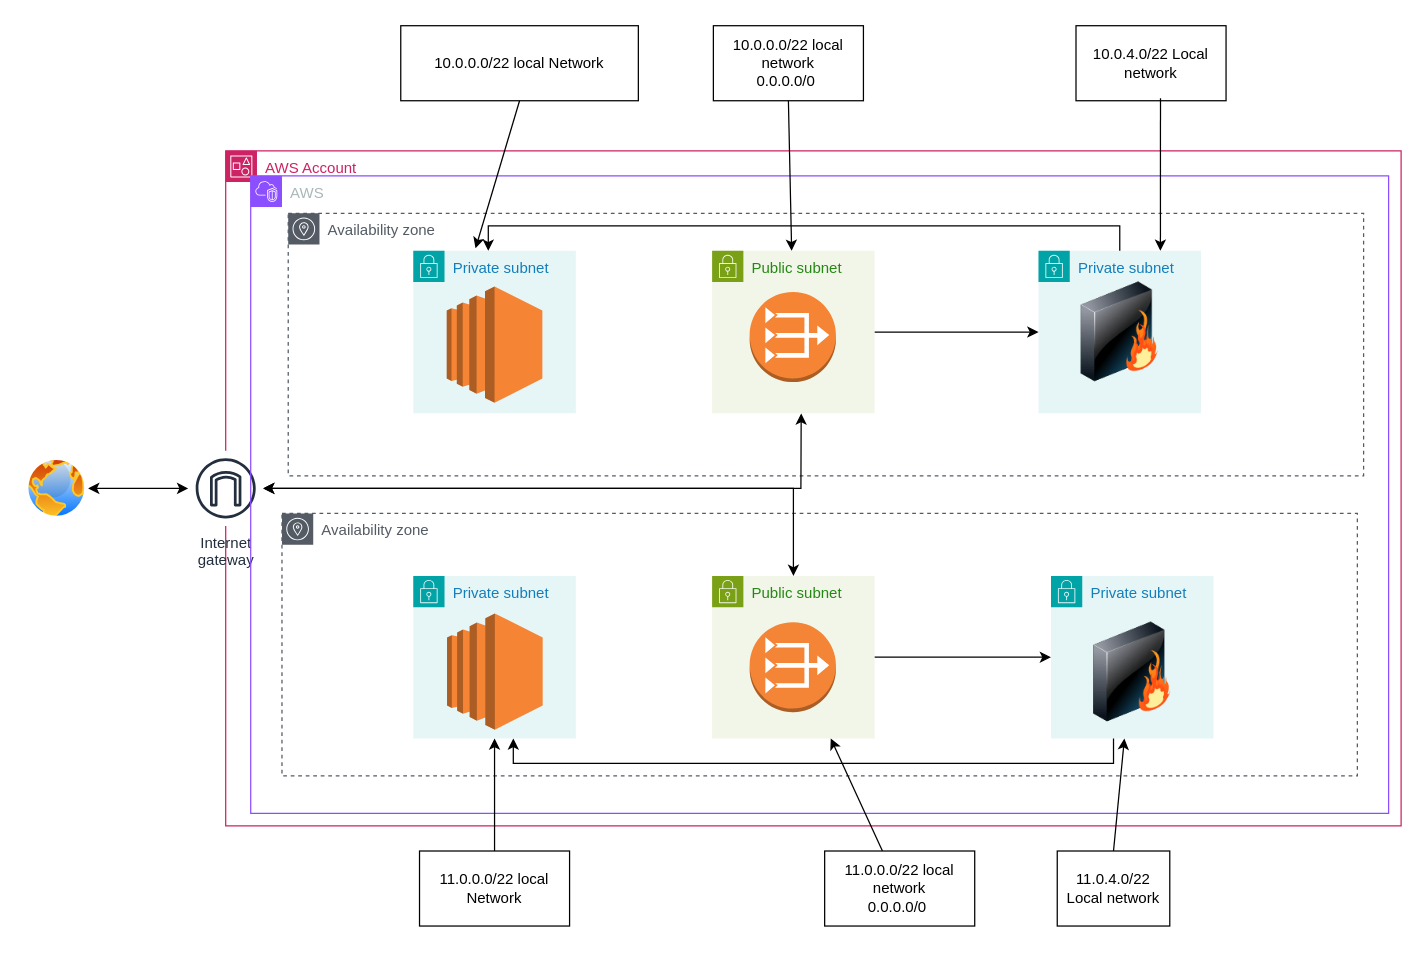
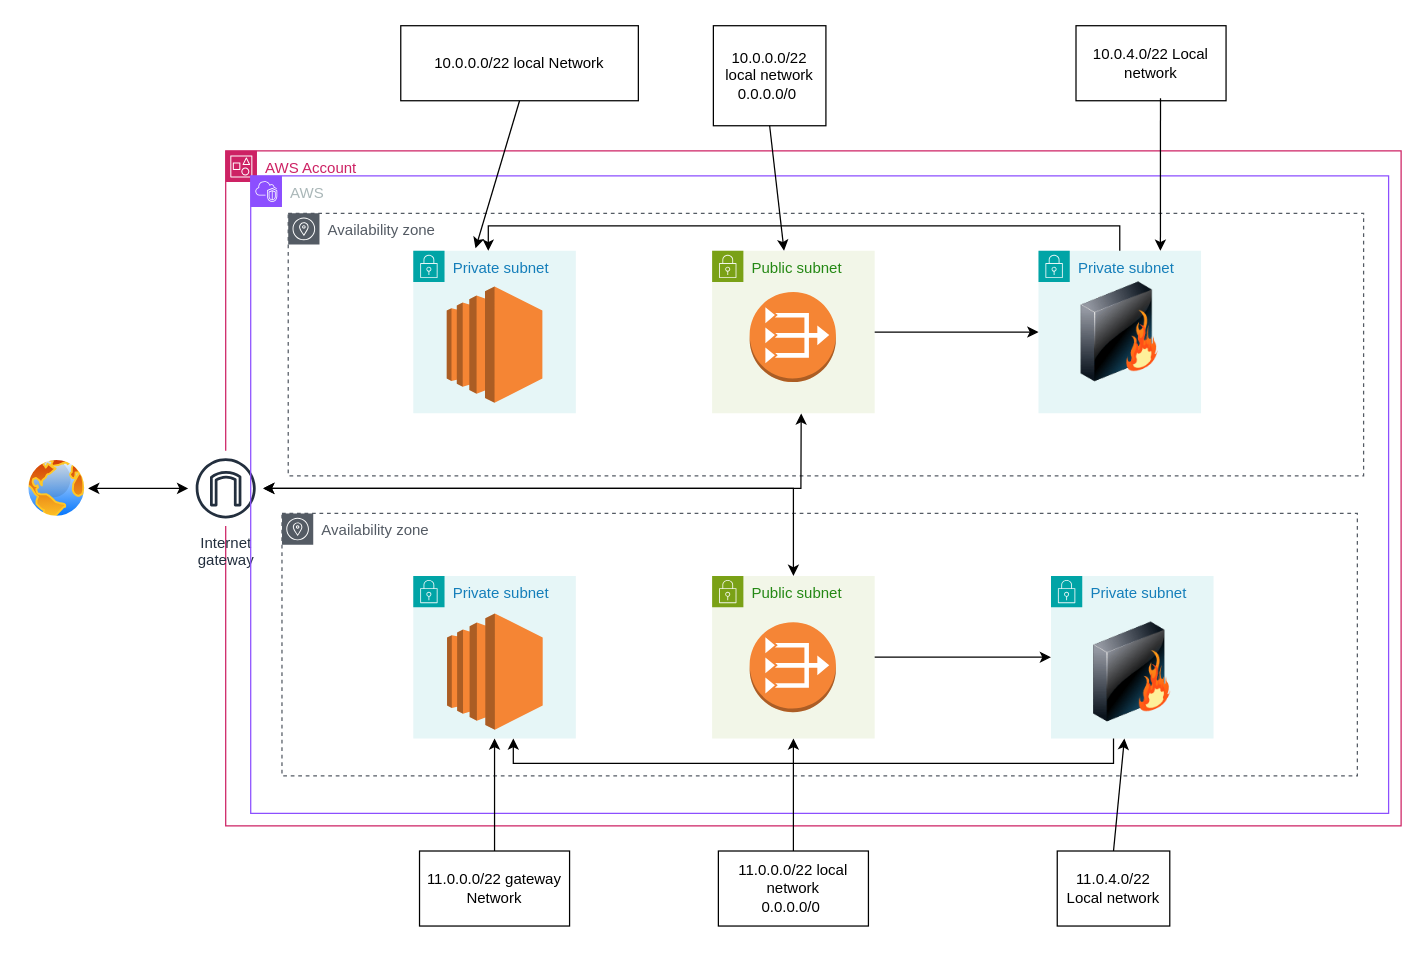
node "10.0.0.0/22 local network 0.0.0.0/0": size 150x75 -> 113x100
node "11.0.0.0/22 local Network": label "11.0.0.0/22 local Network" -> "11.0.0.0/22 gateway Network"
node "11.0.0.0/22 local network 0.0.0.0/0": moved (899, 888) -> (793, 888)
